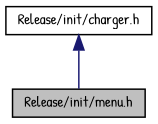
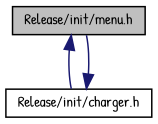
edge "Release/init/charger.h" -> "Release/init/menu.h": added
